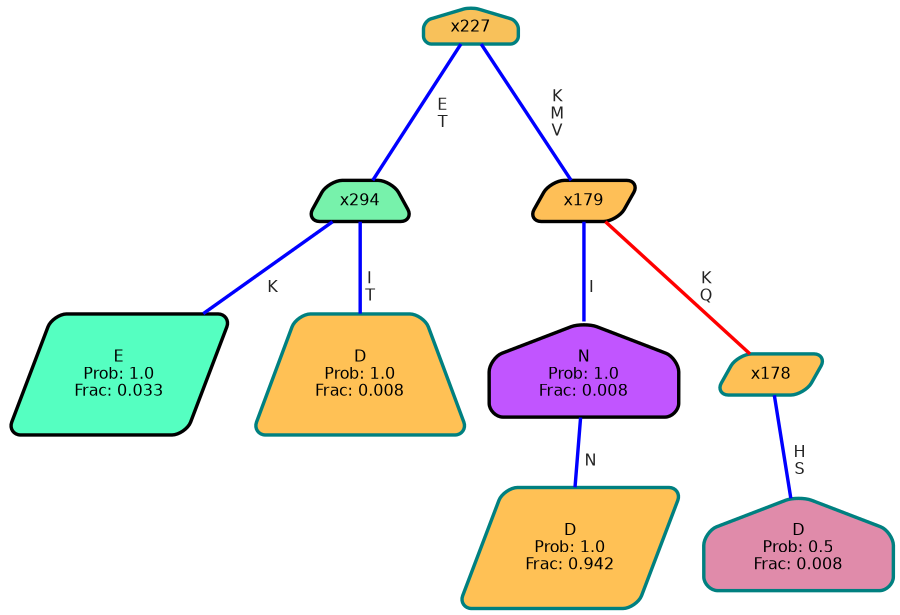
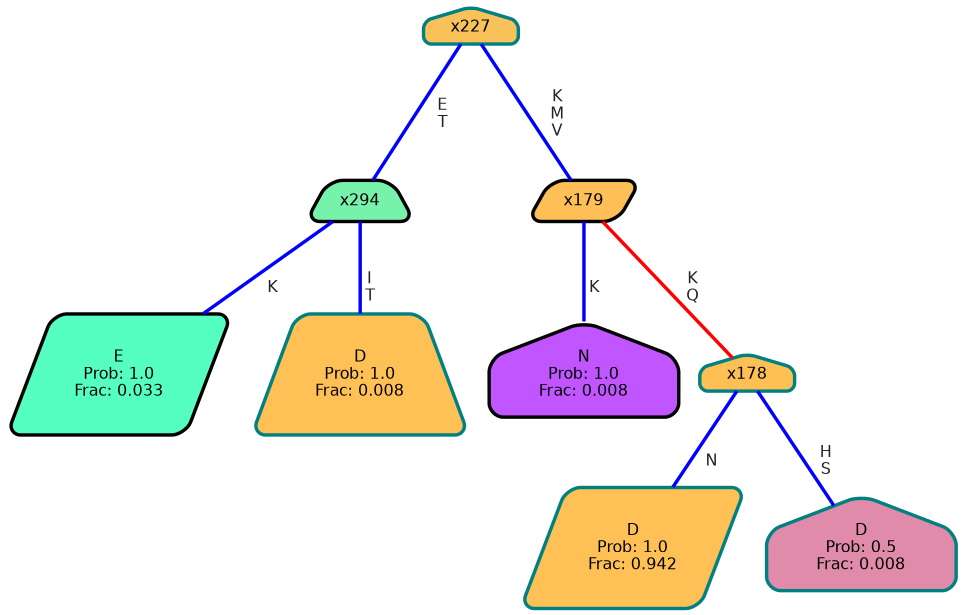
edge "x179" -- "N Prob: 1.0 Frac: 0.008": label " I" -> " K"
node "x178": shape parallelogram -> house
edge "N Prob: 1.0 Frac: 0.008" -- "D Prob: 1.0 Frac: 0.942": now "x178" -- "D Prob: 1.0 Frac: 0.942"
